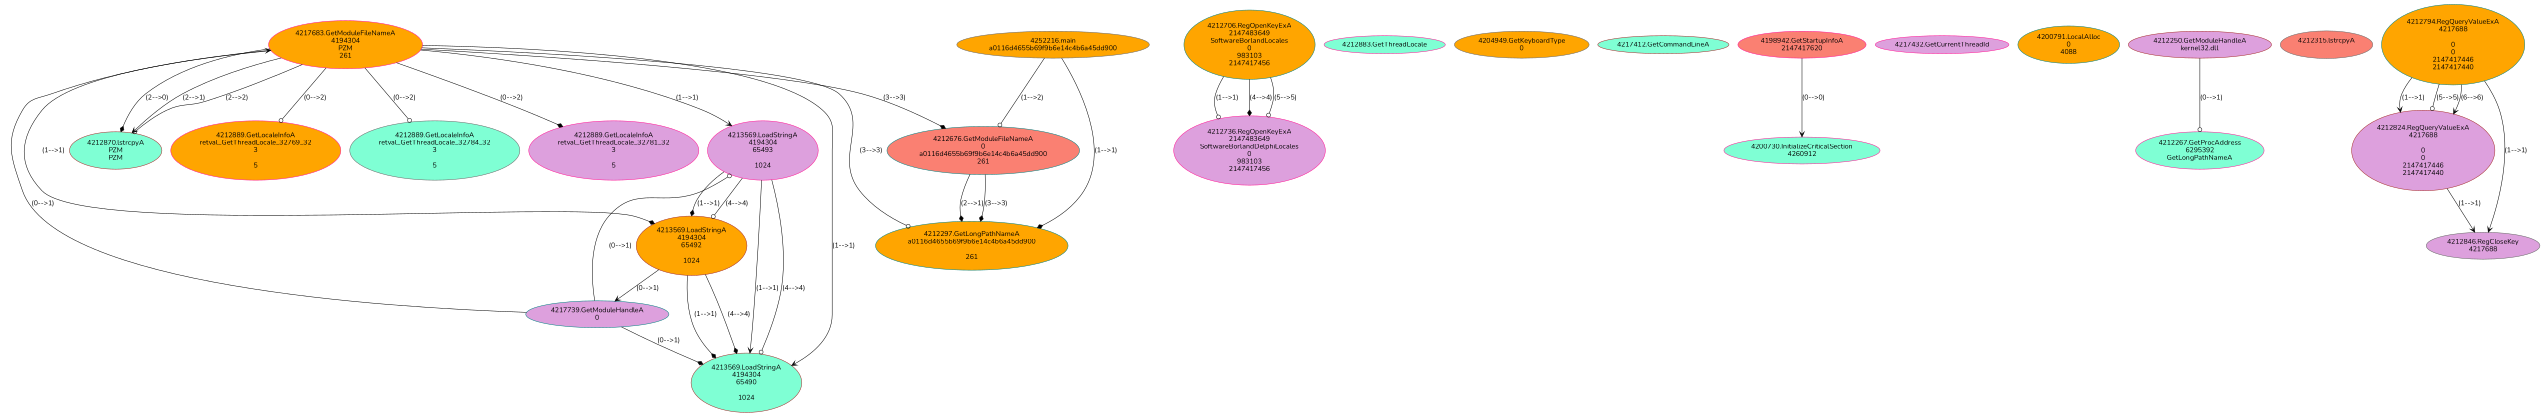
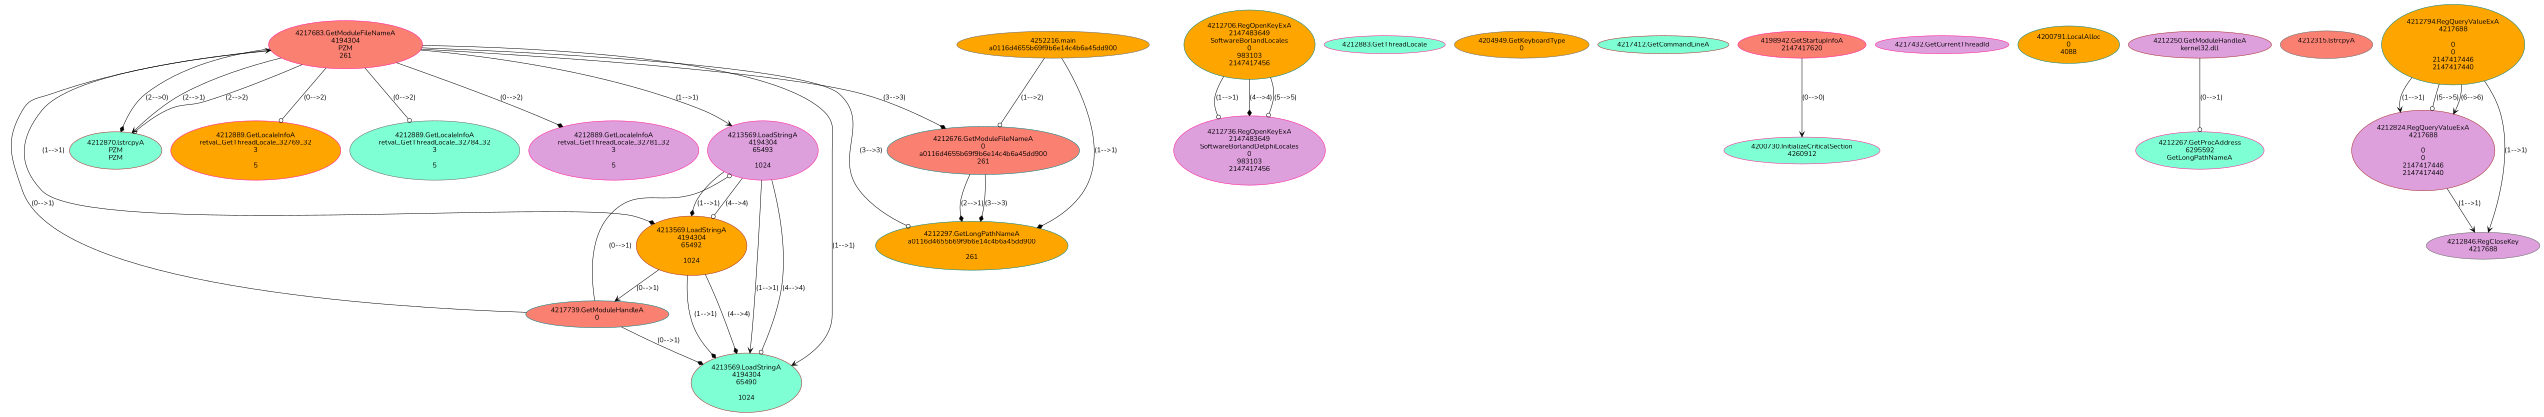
node "4217683.GetModuleFileNameA 4194304 PZM 261": fillcolor orange -> salmon
node "4212267.GetProcAddress 6295392 GetLongPathNameA": label "4212267.GetProcAddress 6295392 GetLongPathNameA" -> "4212267.GetProcAddress 6295592 GetLongPathNameA"
node "4217739.GetModuleHandleA 0": fillcolor plum -> salmon
